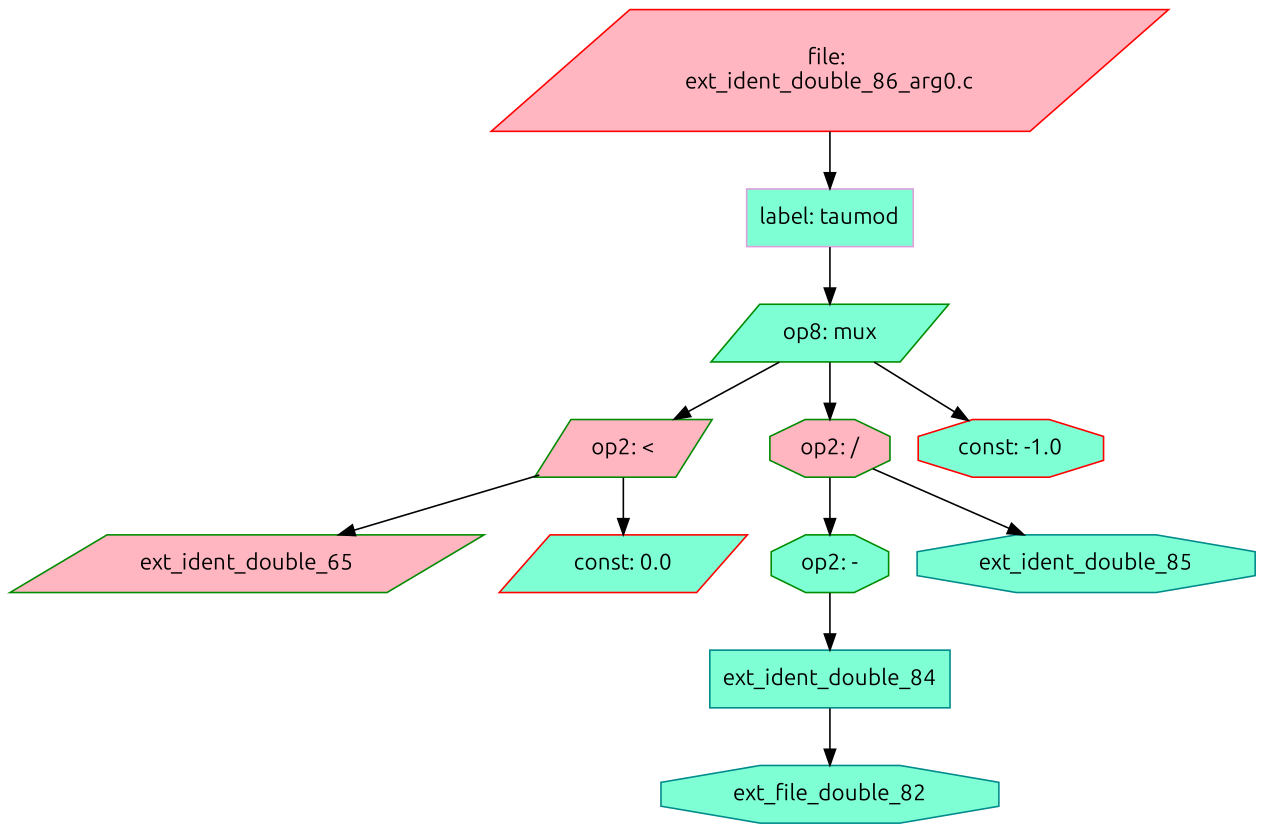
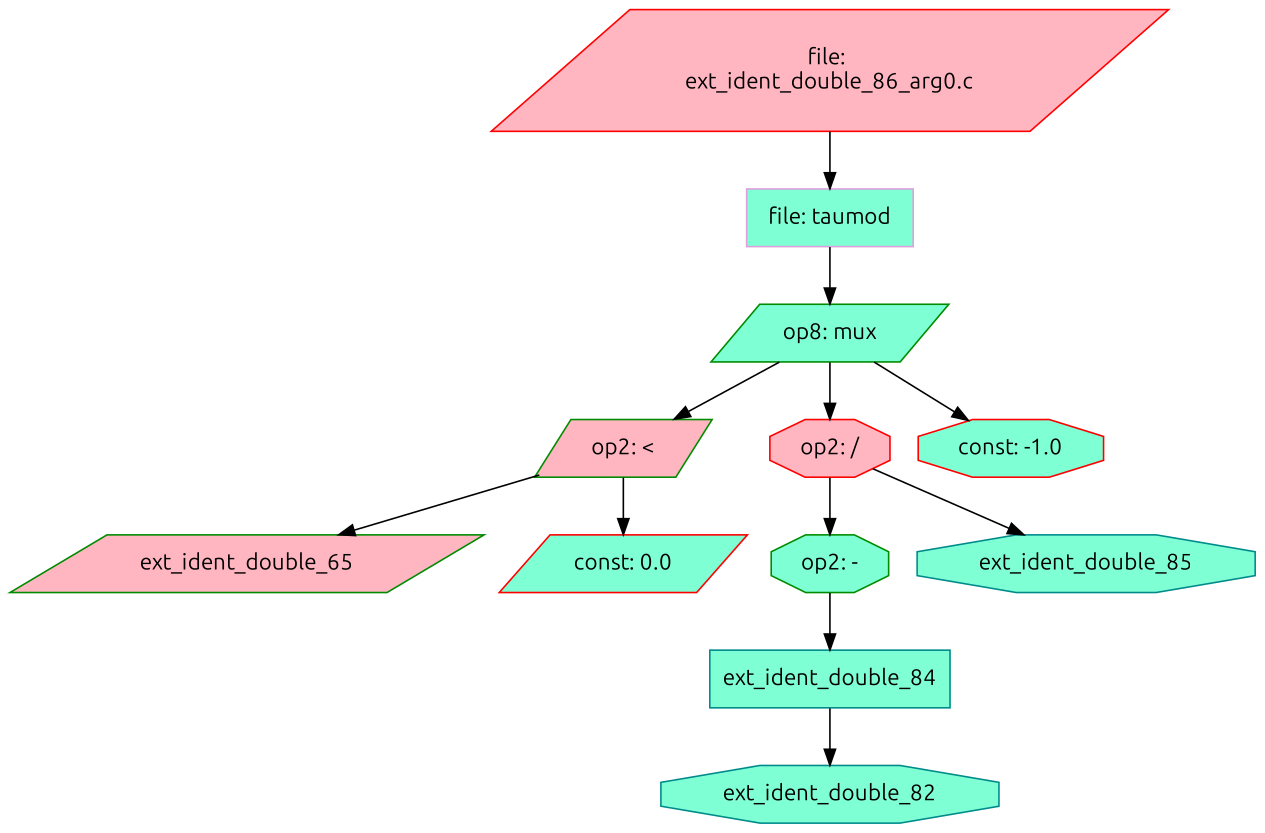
node "label: taumod": label "label: taumod" -> "file: taumod"
node "op2: /": color green4 -> red1
node "ext_file_double_82": label "ext_file_double_82" -> "ext_ident_double_82"
